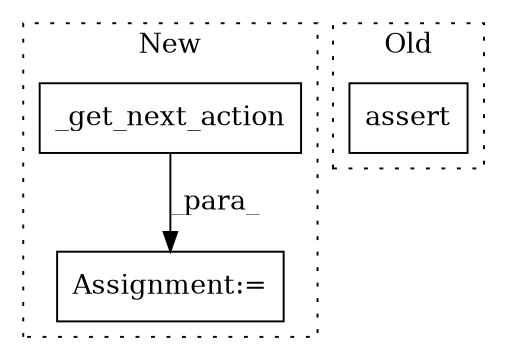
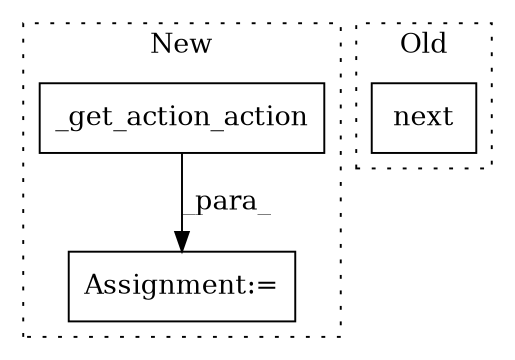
node "_get_next_action": label "_get_next_action" -> "_get_action_action"
node "assert": label "assert" -> "next"
